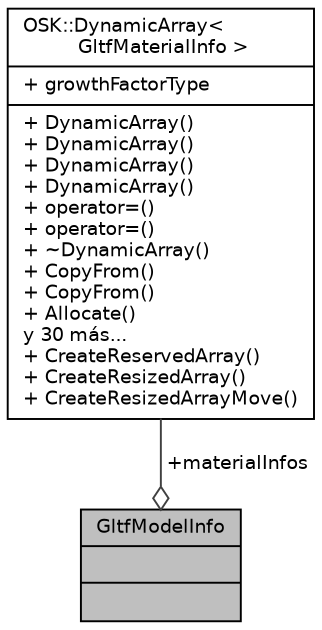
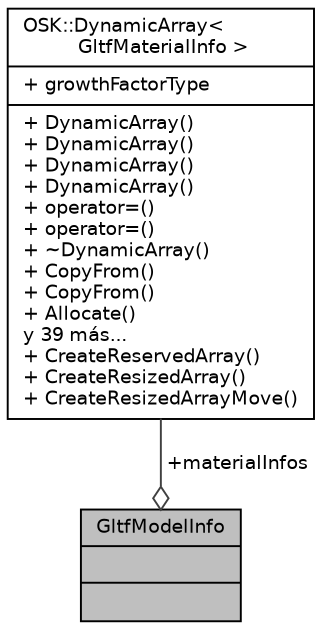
node "OSK::DynamicArray<": text "y 30 más..." -> "y 39 más..."
